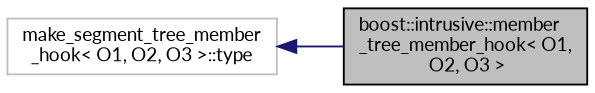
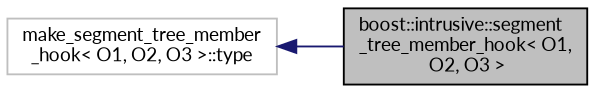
node "boost::intrusive::member _tree_member_hook< O1, O2, O3 >": label "boost::intrusive::member _tree_member_hook< O1, O2, O3 >" -> "boost::intrusive::segment _tree_member_hook< O1, O2, O3 >"
